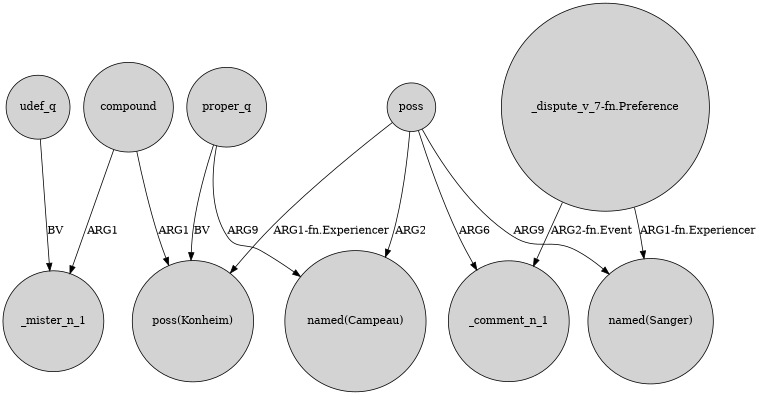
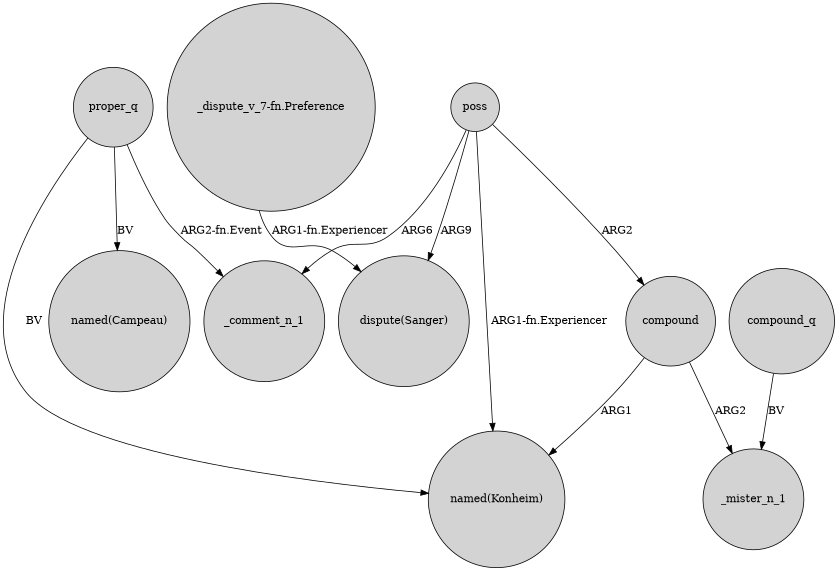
node "udef_q": label "udef_q" -> "compound_q"
edge "poss" -> "named(Campeau)": now "poss" -> "compound"
edge "compound" -> "_mister_n_1": label "ARG1" -> "ARG2"
edge "proper_q" -> "named(Campeau)": label "ARG9" -> "BV"
edge "_dispute_v_7-fn.Preference" -> "_comment_n_1": now "proper_q" -> "_comment_n_1"
node "poss(Konheim)": label "poss(Konheim)" -> "named(Konheim)"
node "named(Sanger)": label "named(Sanger)" -> "dispute(Sanger)"
